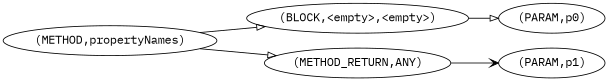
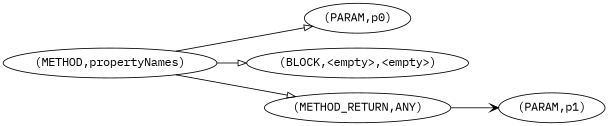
edge "(BLOCK,<empty>,<empty>)" -> "(PARAM,p0)": now "(METHOD,propertyNames)" -> "(PARAM,p0)"
